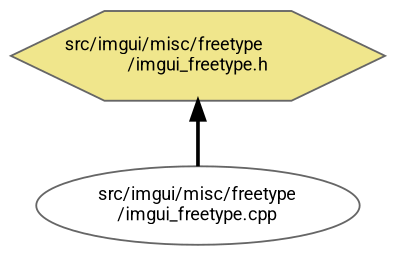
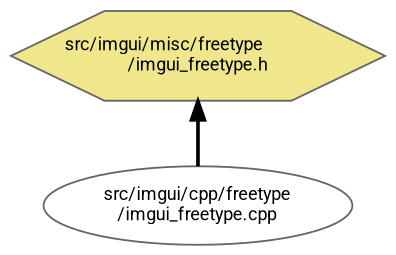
node "src/imgui/misc/freetype /imgui_freetype.cpp": label "src/imgui/misc/freetype /imgui_freetype.cpp" -> "src/imgui/cpp/freetype /imgui_freetype.cpp"
